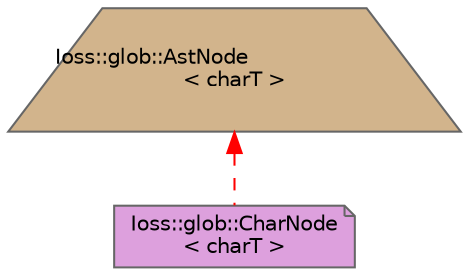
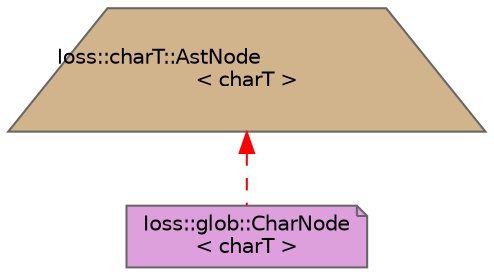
node "Ioss::glob::AstNode < charT >": label "Ioss::glob::AstNode < charT >" -> "Ioss::charT::AstNode < charT >"
